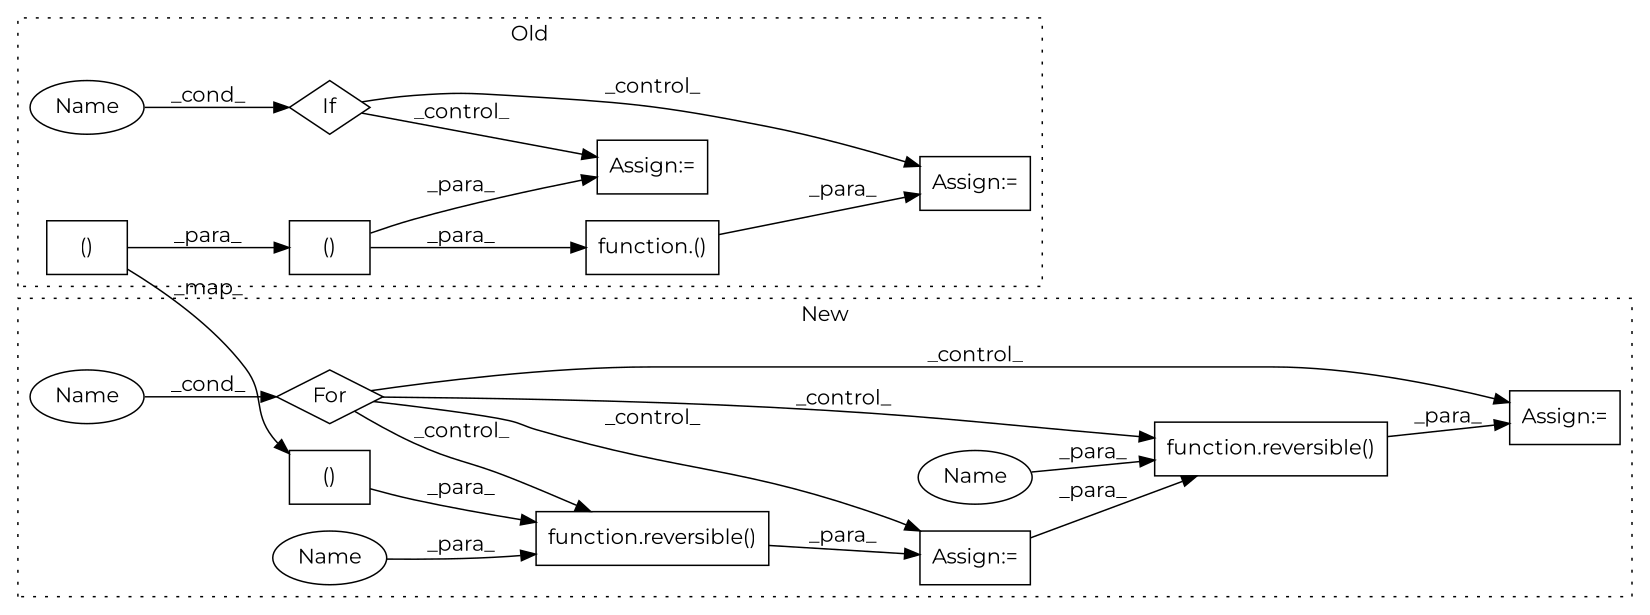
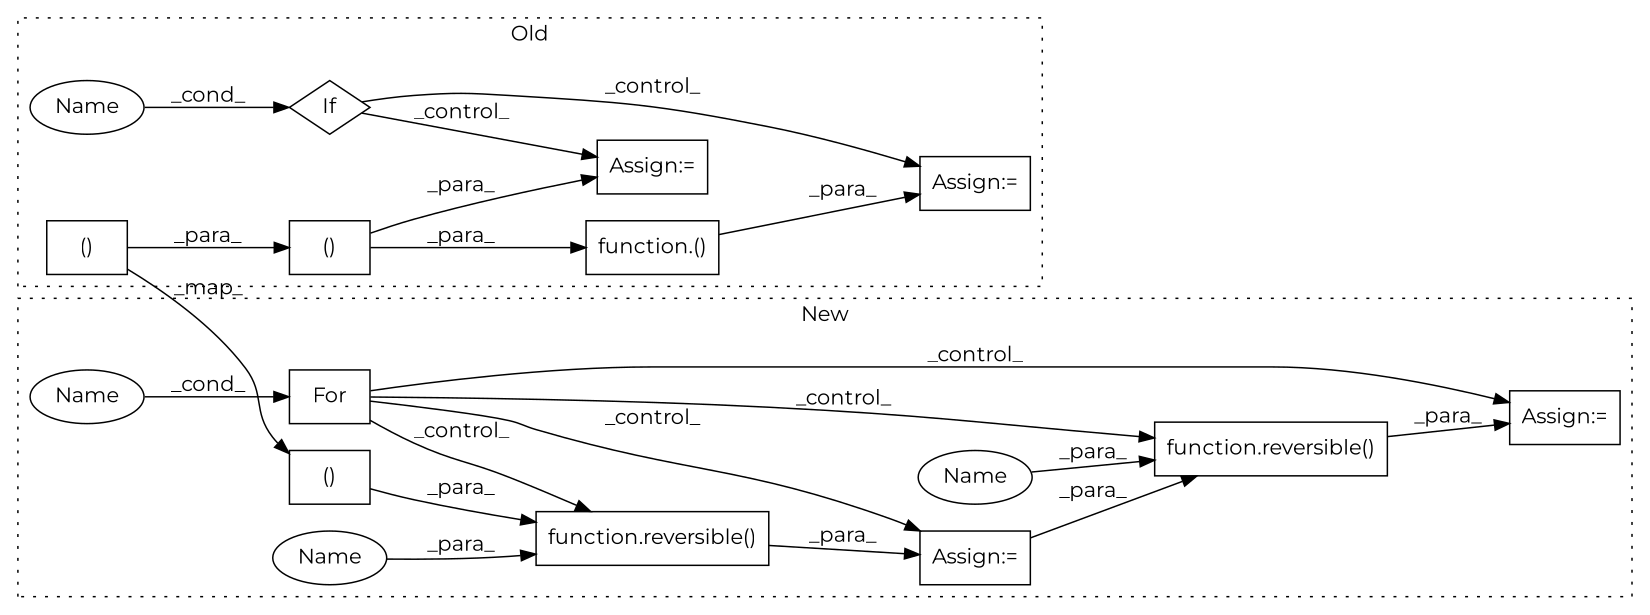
node "For": shape diamond -> box
